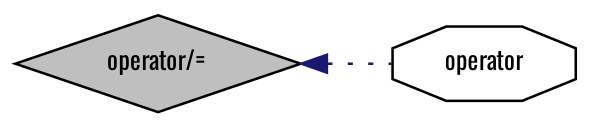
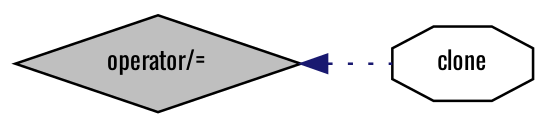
node "operator": label "operator" -> "clone"
